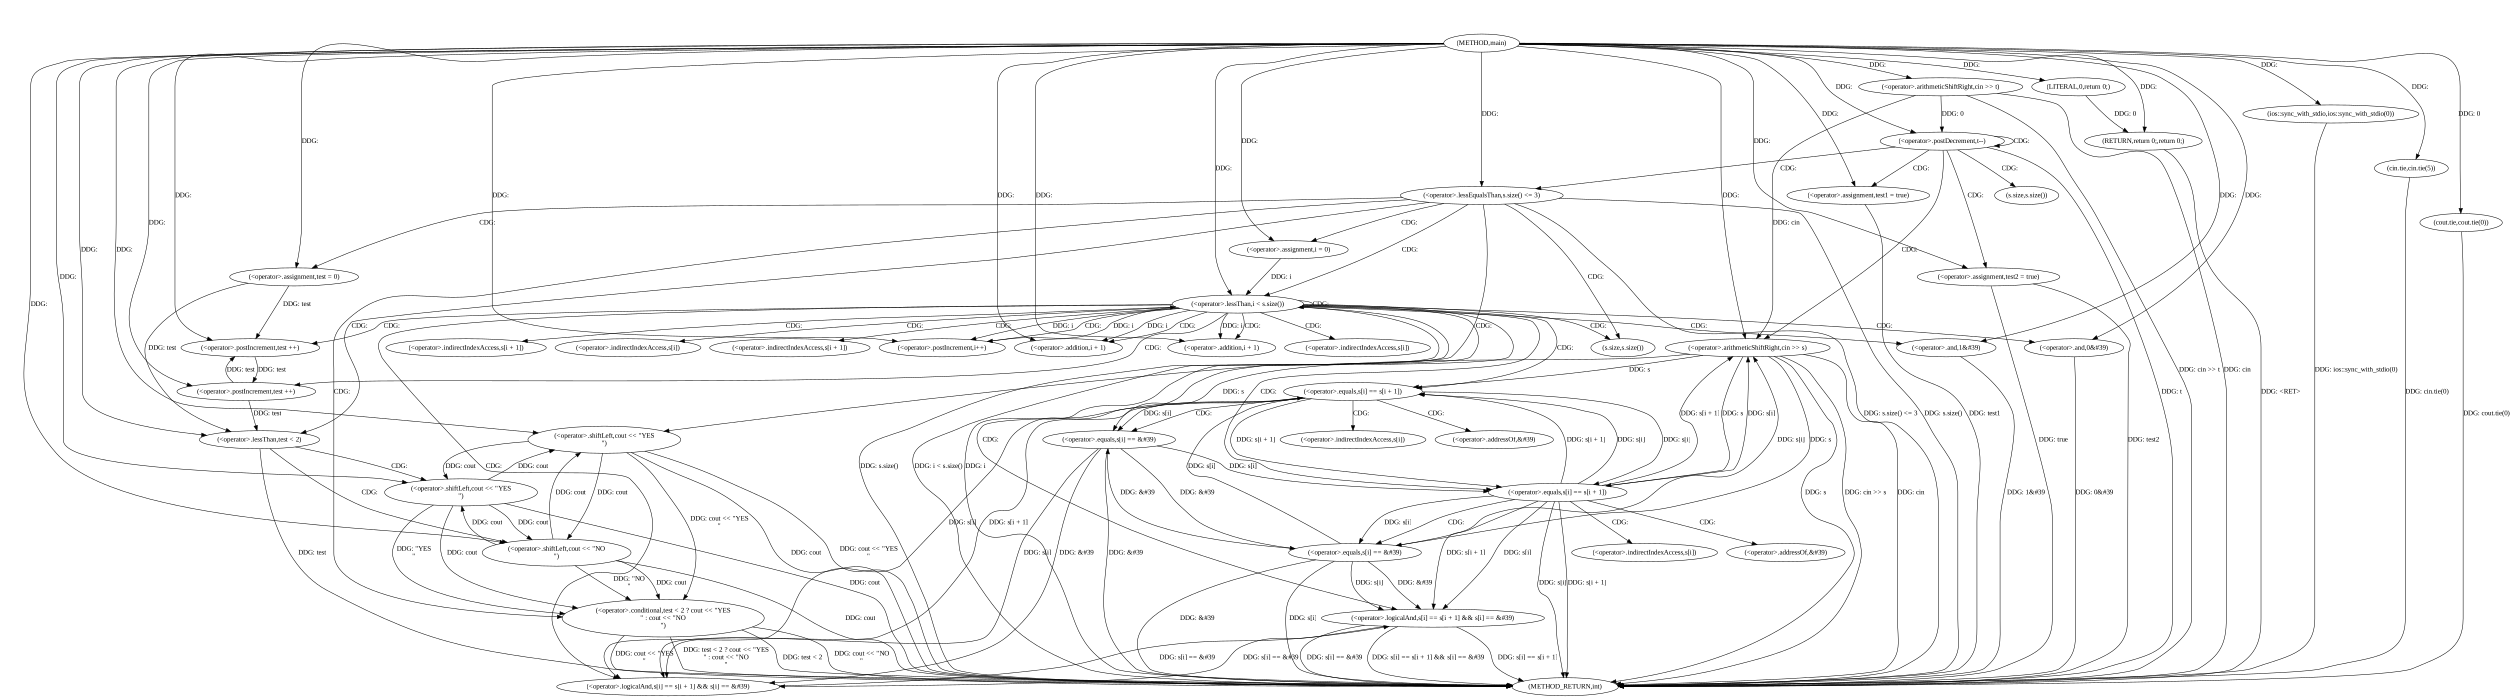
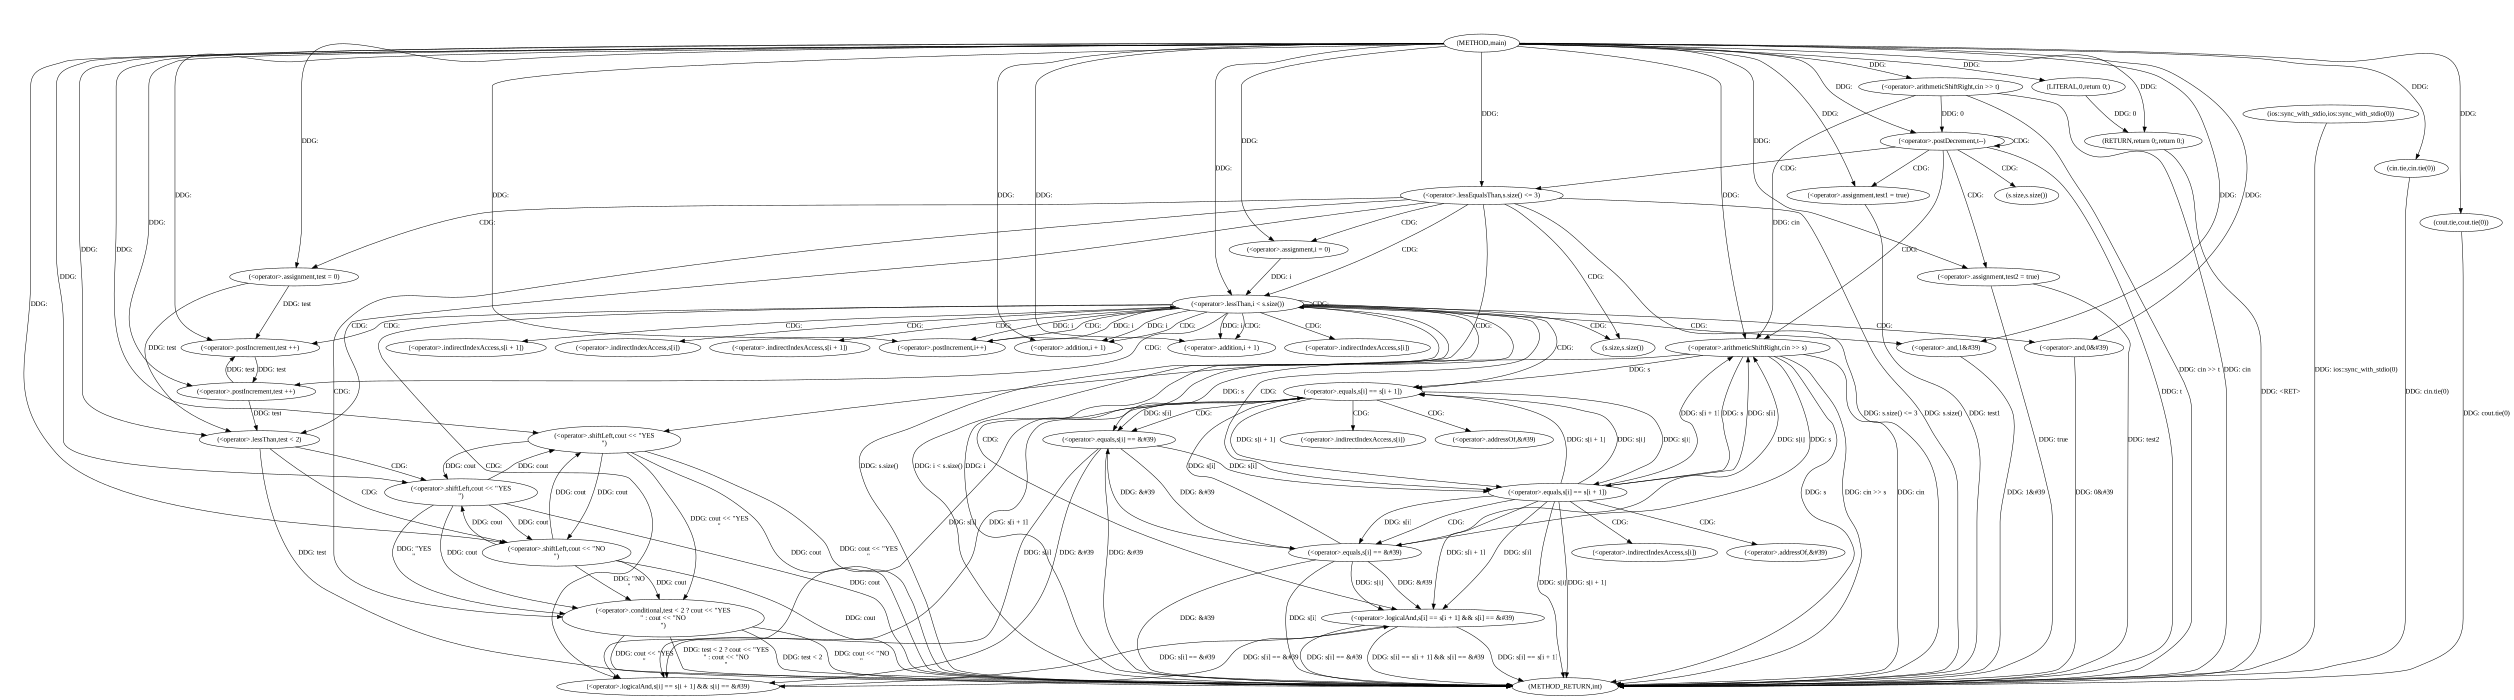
edge "(METHOD,main)" -> "(ios::sync_with_stdio,ios::sync_with_stdio(0))": removed, label "DDG:"
edge "(METHOD,main)" -> "(cout.tie,cout.tie(0))": label "DDG: 0" -> "DDG: "
node "(cin.tie,cin.tie(5))": label "(cin.tie,cin.tie(5))" -> "(cin.tie,cin.tie(0))"
